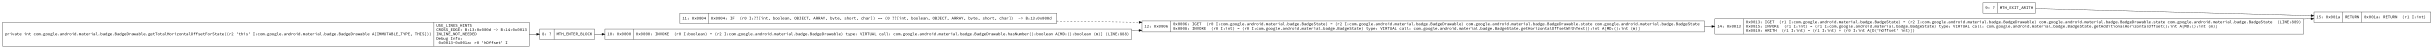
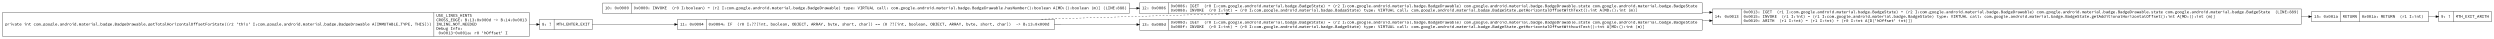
edge "9: ?" -> "15: 0x001a": reversed
node "13: 0x000d": added
node "8: ?": text "MTH_ENTER_BLOCK" -> "MTH_ENTER_EXIT"
edge "8: ?" -> "10: 0x0000": now "8: ?" -> "11: 0x0004"
